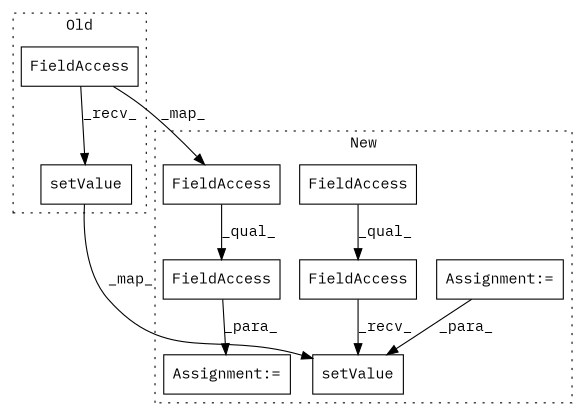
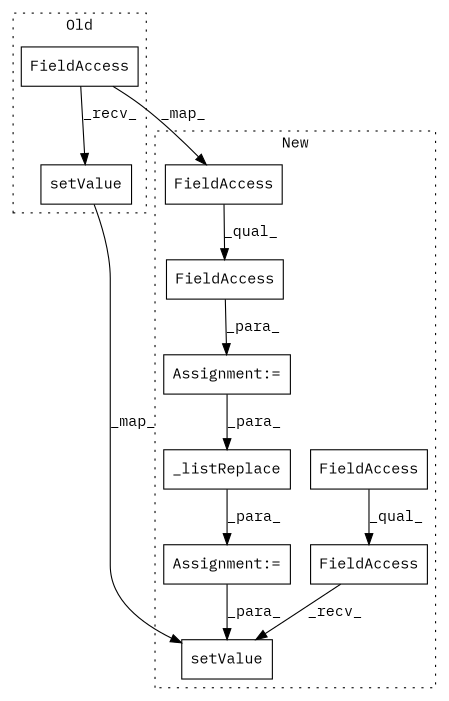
node "_listReplace": added
